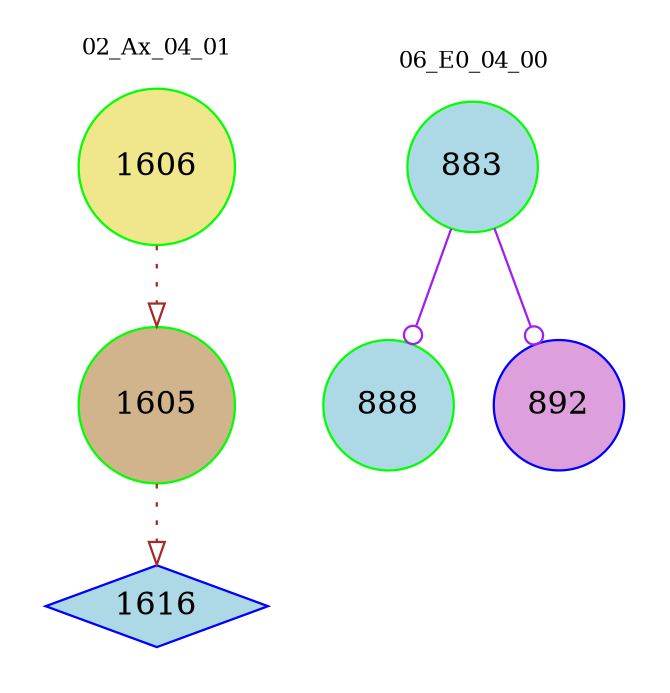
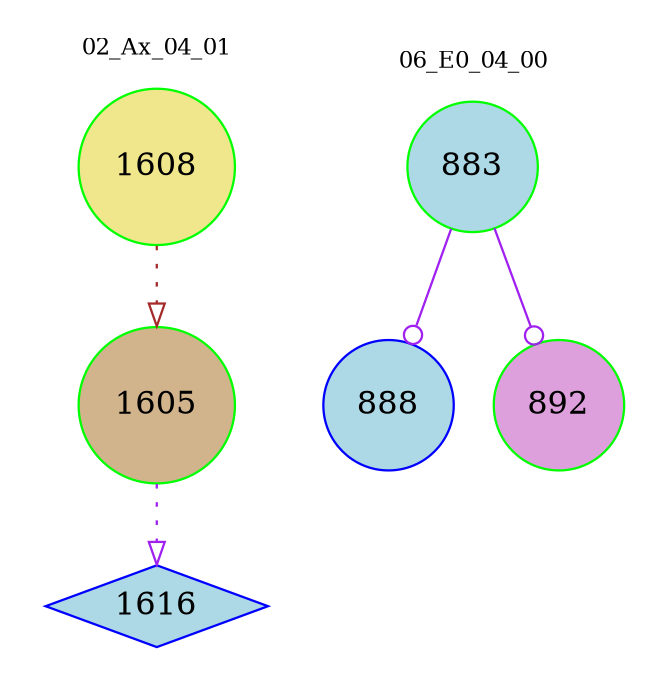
node "1606": label "1606" -> "1608"
node "888": color green -> blue
node "892": color blue -> green
edge "1605" -> "1616": color brown -> purple
